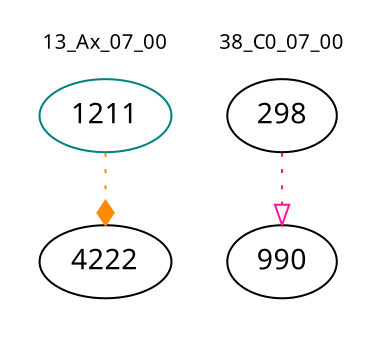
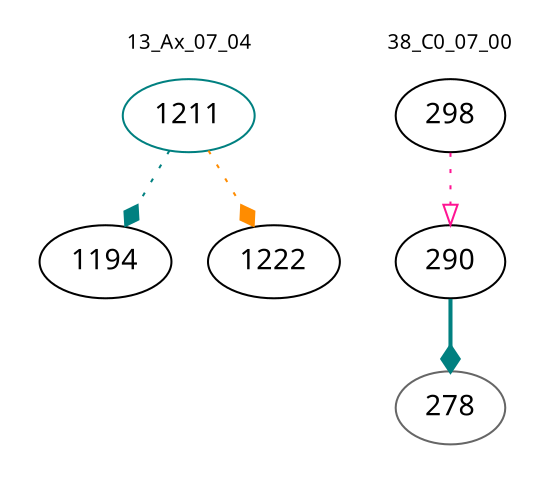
cluster "13_Ax_07_00": label "13_Ax_07_00" -> "13_Ax_07_04"
node "1194": added
node "4222": label "4222" -> "1222"
node "990": label "990" -> "290"
node "278": added
